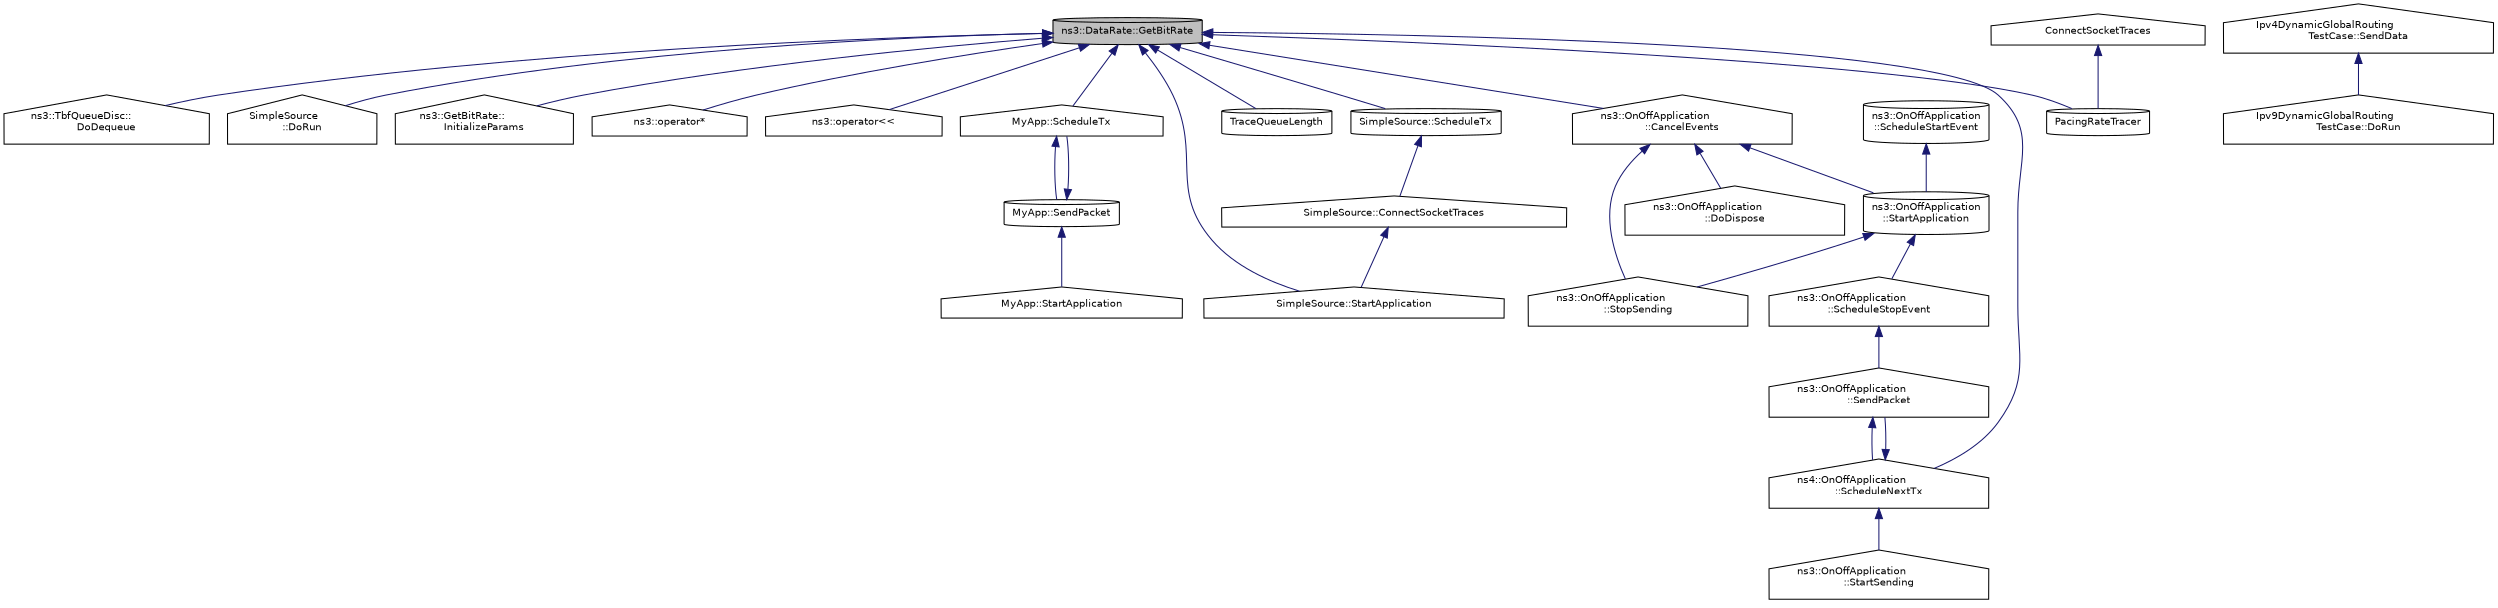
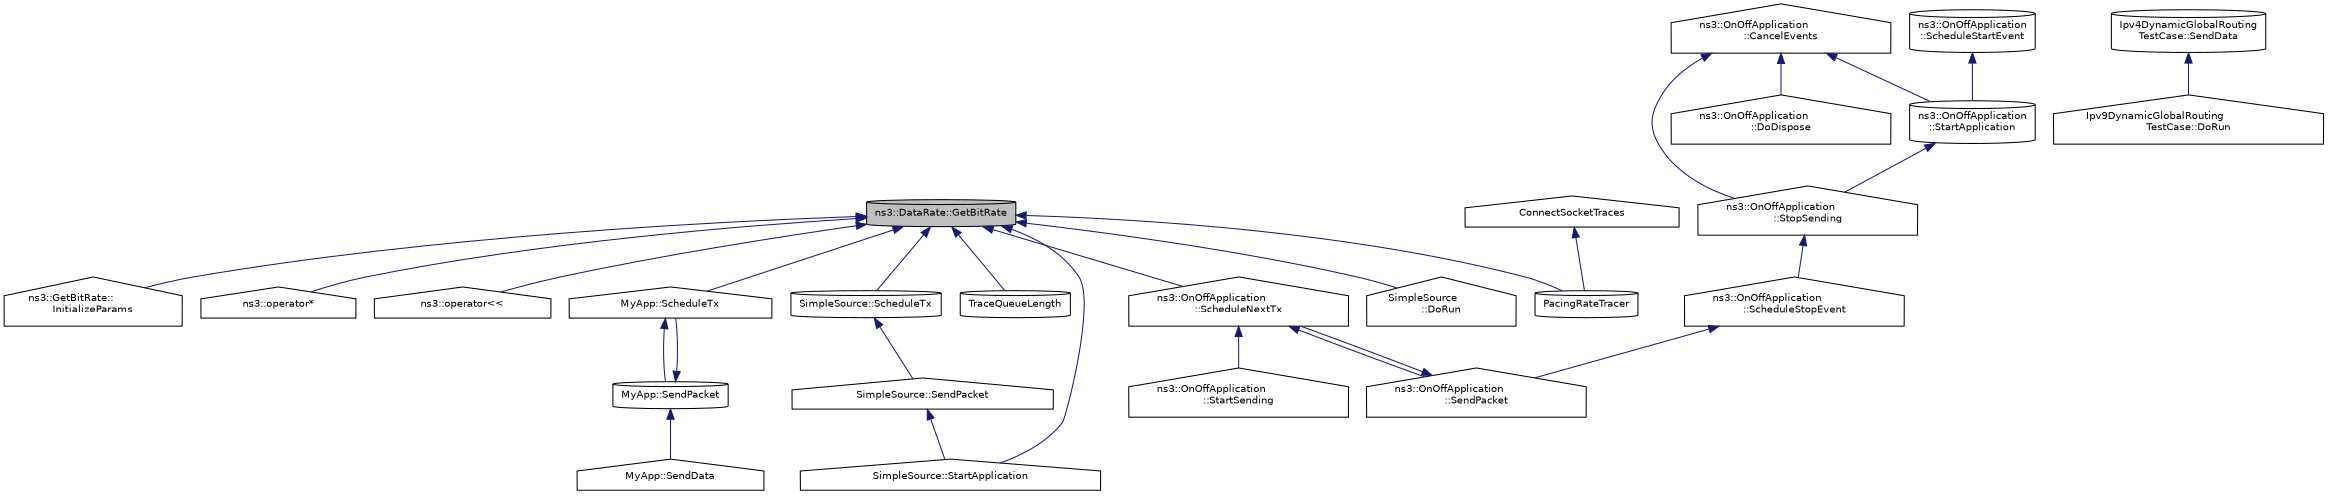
node "Ipv4DynamicGlobalRouting TestCase::SendData": shape house -> cylinder
edge "ns3::OnOffApplication ::CancelEvents" -> "ns3::DataRate::GetBitRate": removed
node "ns3::TbfQueueDisc:: DoDequeue": removed
node "SimpleSource::ConnectSocketTraces": label "SimpleSource::ConnectSocketTraces" -> "SimpleSource::SendPacket"
edge "ns3::OnOffApplication ::ScheduleStopEvent" -> "ns3::OnOffApplication ::StartApplication": now "ns3::OnOffApplication ::ScheduleStopEvent" -> "ns3::OnOffApplication ::StopSending"
node "MyApp::StartApplication": label "MyApp::StartApplication" -> "MyApp::SendData"
node "ns4::OnOffApplication ::ScheduleNextTx": label "ns4::OnOffApplication ::ScheduleNextTx" -> "ns3::OnOffApplication ::ScheduleNextTx"
